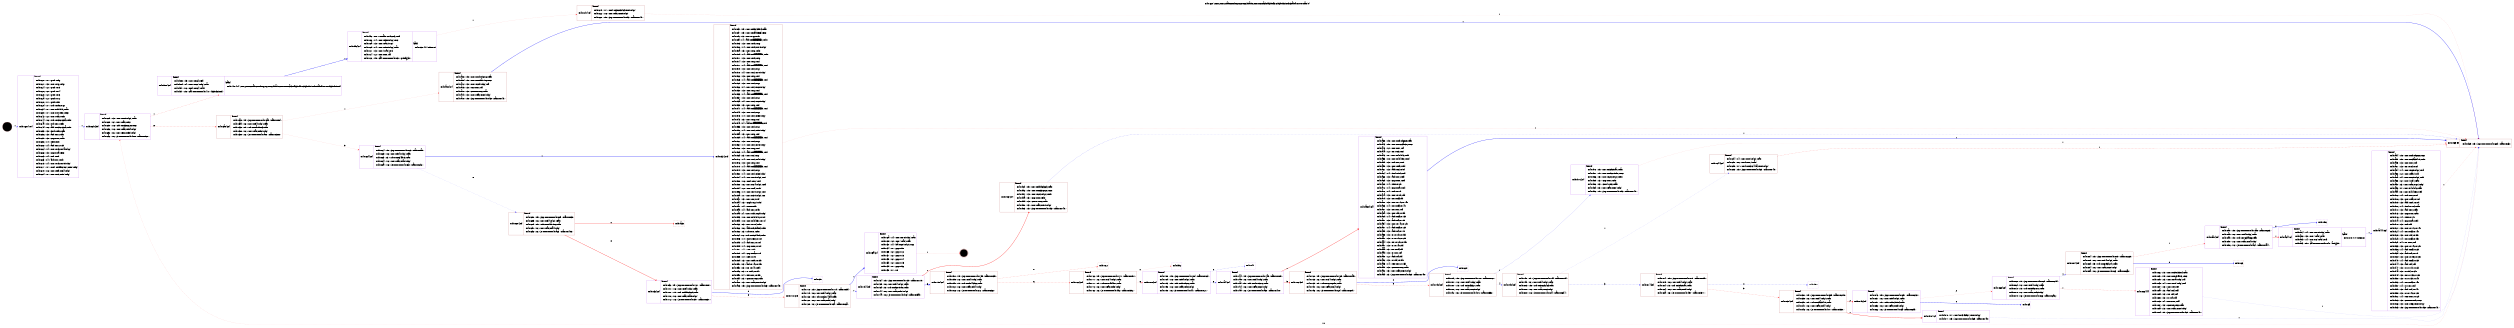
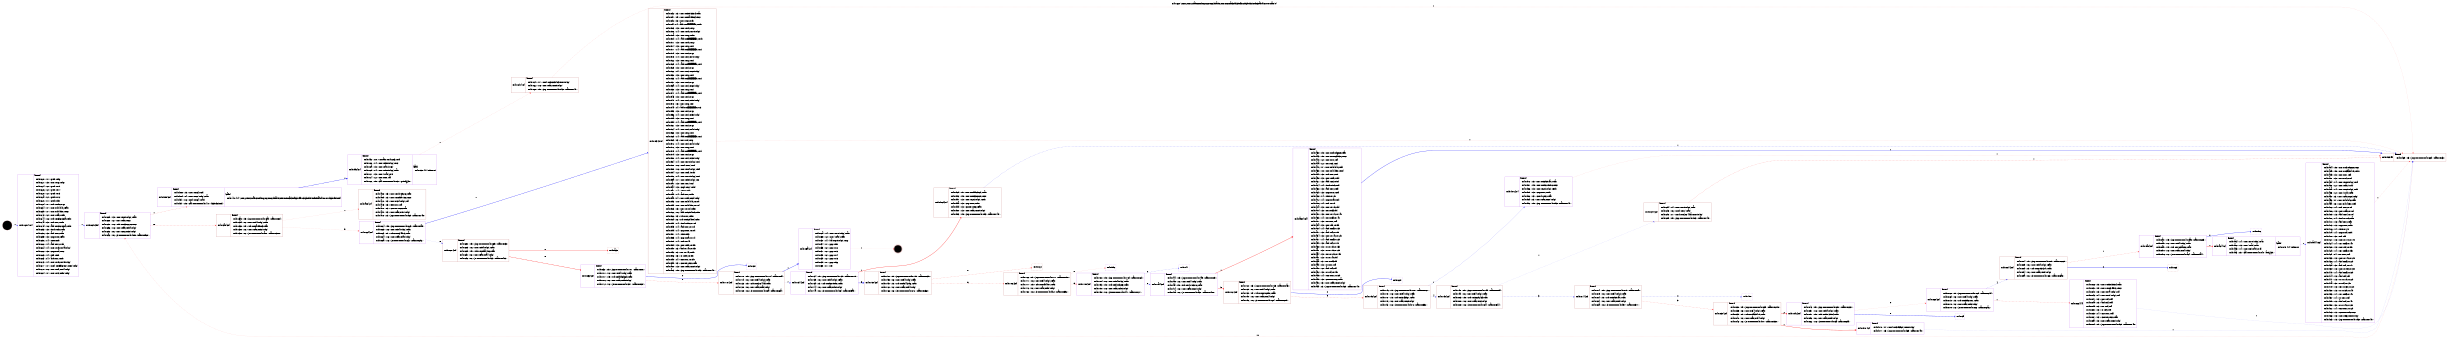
edge "0x401a08 [27]" -> "0x401d69 [5]": removed, label "1"
